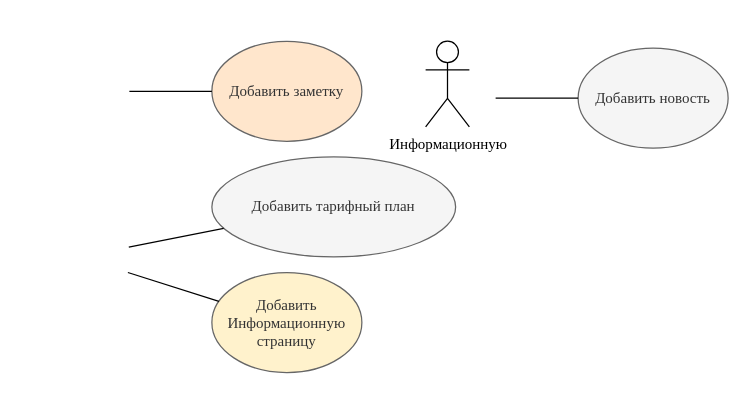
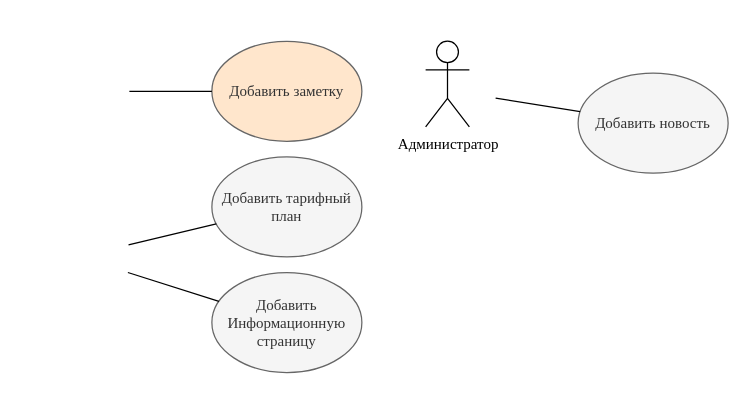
node "Добавить новость": moved (653, 98) -> (653, 123)
node "Информационную": label "Информационную" -> "Администратор"
node "Добавить тарифный план": size 244x100 -> 150x100
node "Добавить Информационную страницу": fillcolor #fff2cc -> #f5f5f5
